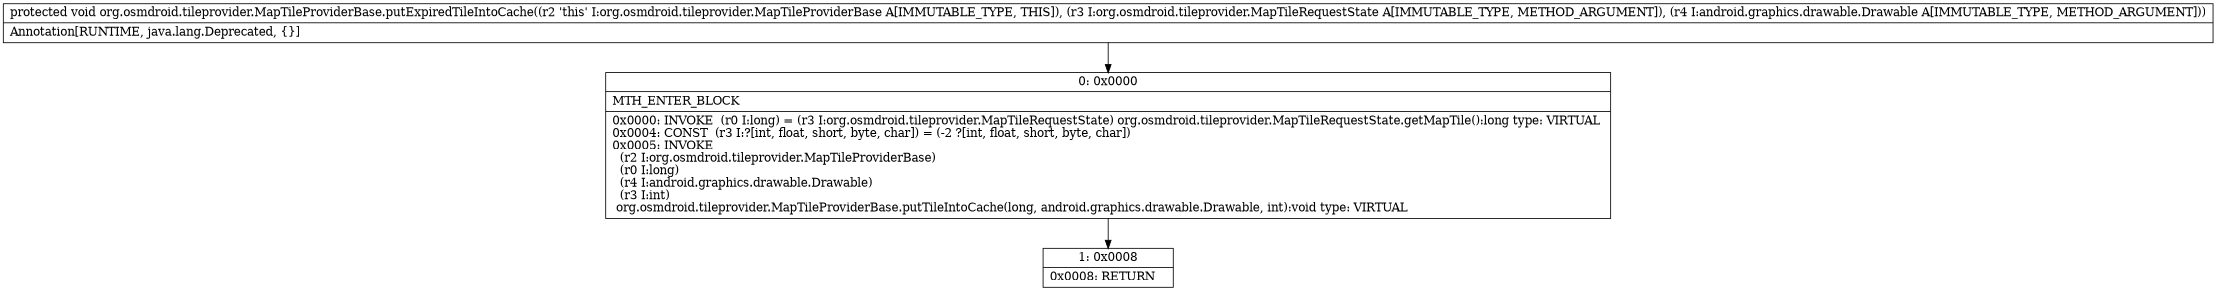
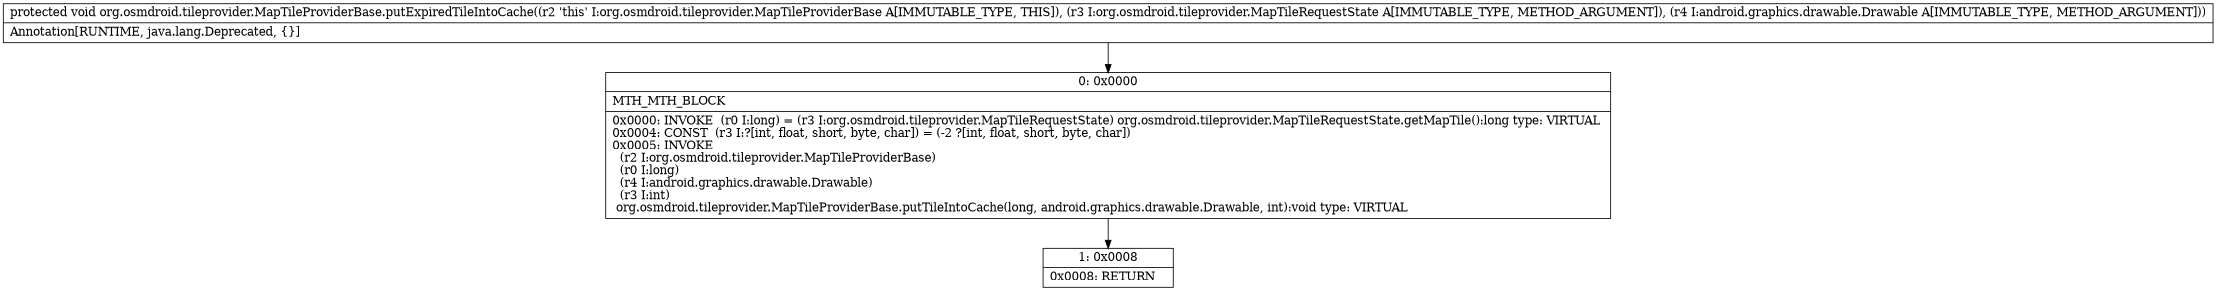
node "0: 0x0000": text "MTH_ENTER_BLOCK" -> "MTH_MTH_BLOCK"
